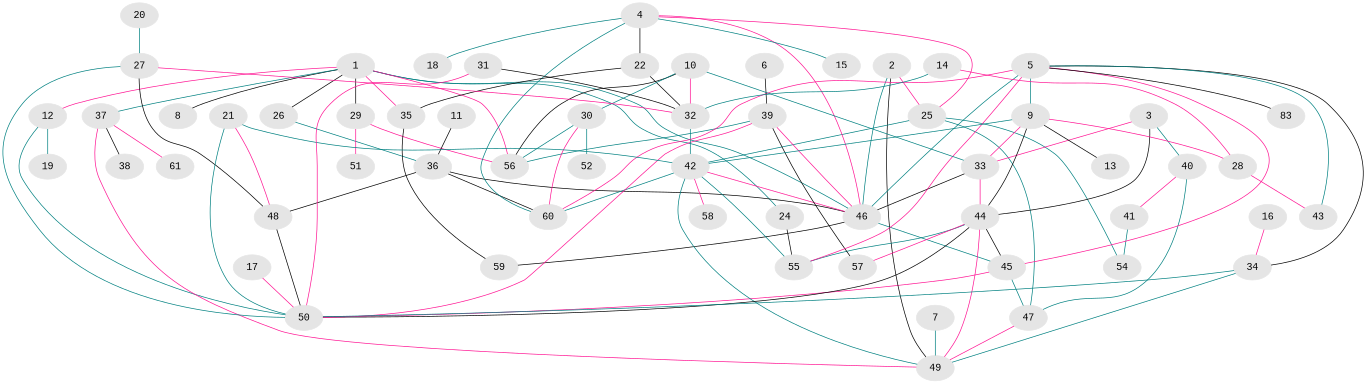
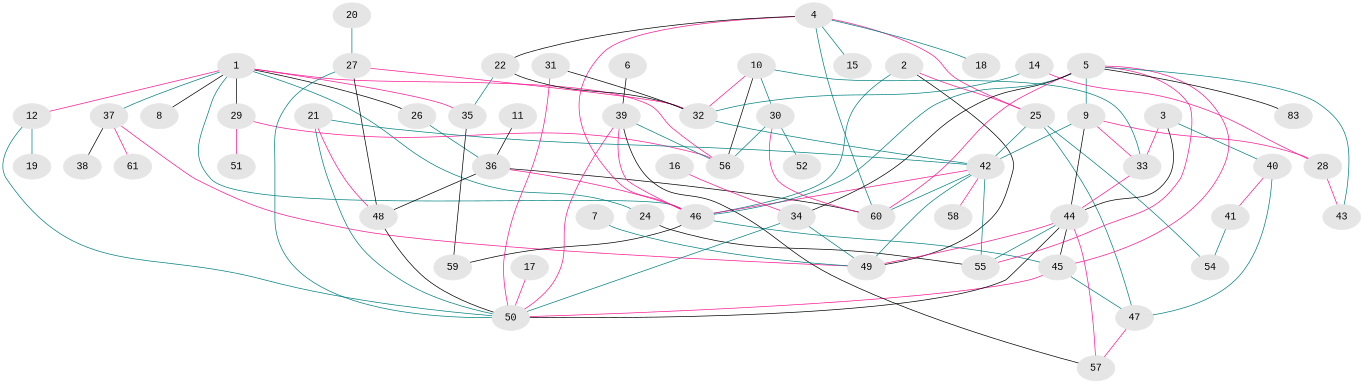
edge "22" -- "35": color black -> teal
node "13": removed
edge "36" -- "46": color black -> deeppink
edge "33" -- "46": removed
edge "47" -- "49": now "47" -- "57"
